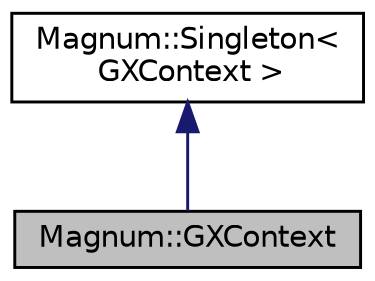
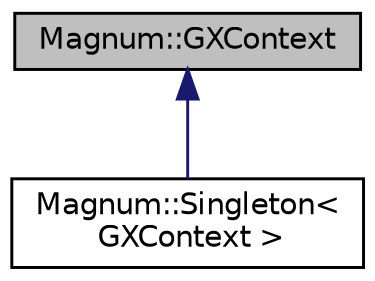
edge "Magnum::GXContext" -> "Magnum::Singleton< GXContext >": reversed
